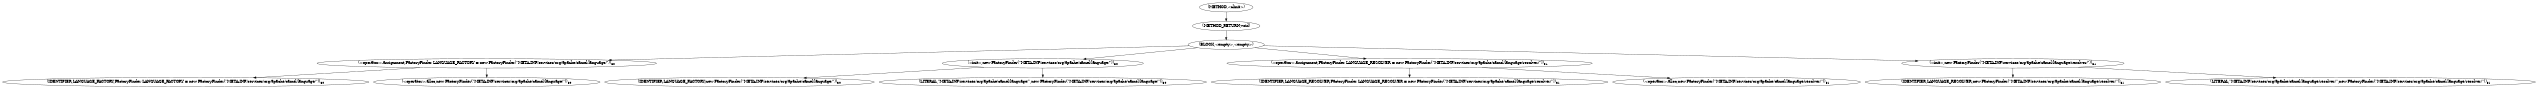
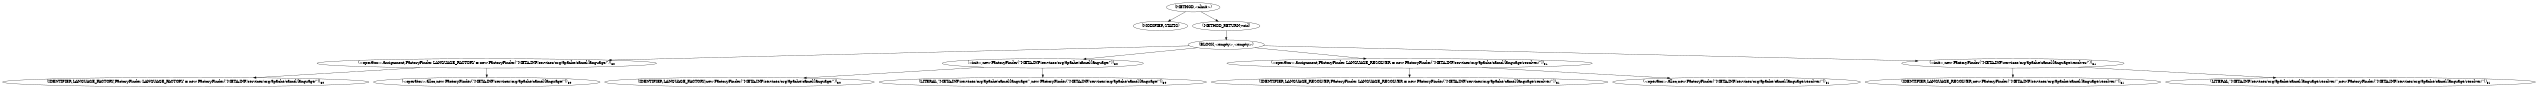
node "(MODIFIER,STATIC)": added
